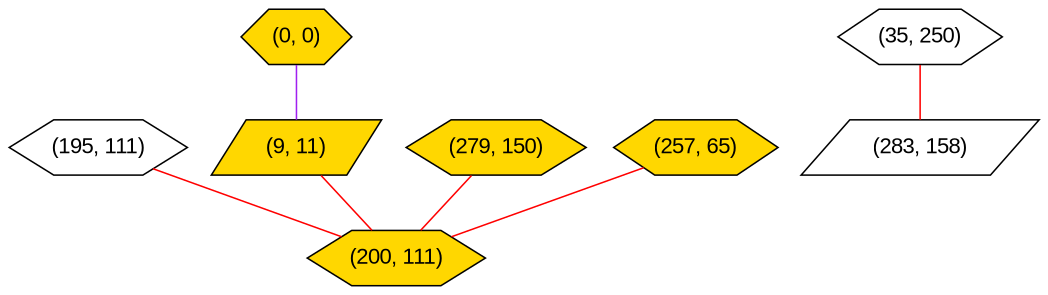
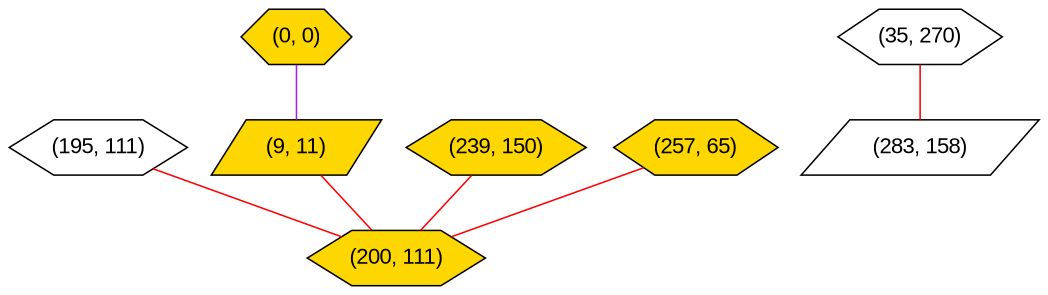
node "(35, 250)": label "(35, 250)" -> "(35, 270)"
node "(279, 150)": label "(279, 150)" -> "(239, 150)"
